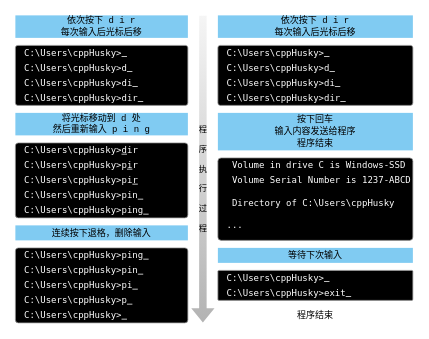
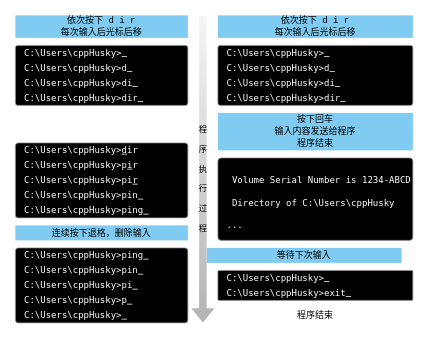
node "将光标移动到 d 处 然后重新输入 p i n g": removed
node "Volume in drive C is Windows-SSD": removed
node "Volume Serial Number is 1237-ABCD": label "Volume Serial Number is 1237-ABCD" -> "Volume Serial Number is 1234-ABCD"
node "等待下次输入": moved (315, 255) -> (304, 255)
